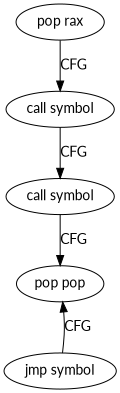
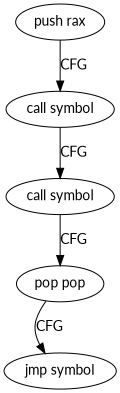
node "pop rax": label "pop rax" -> "push rax"
edge "jmp symbol" -> "pop pop": reversed
